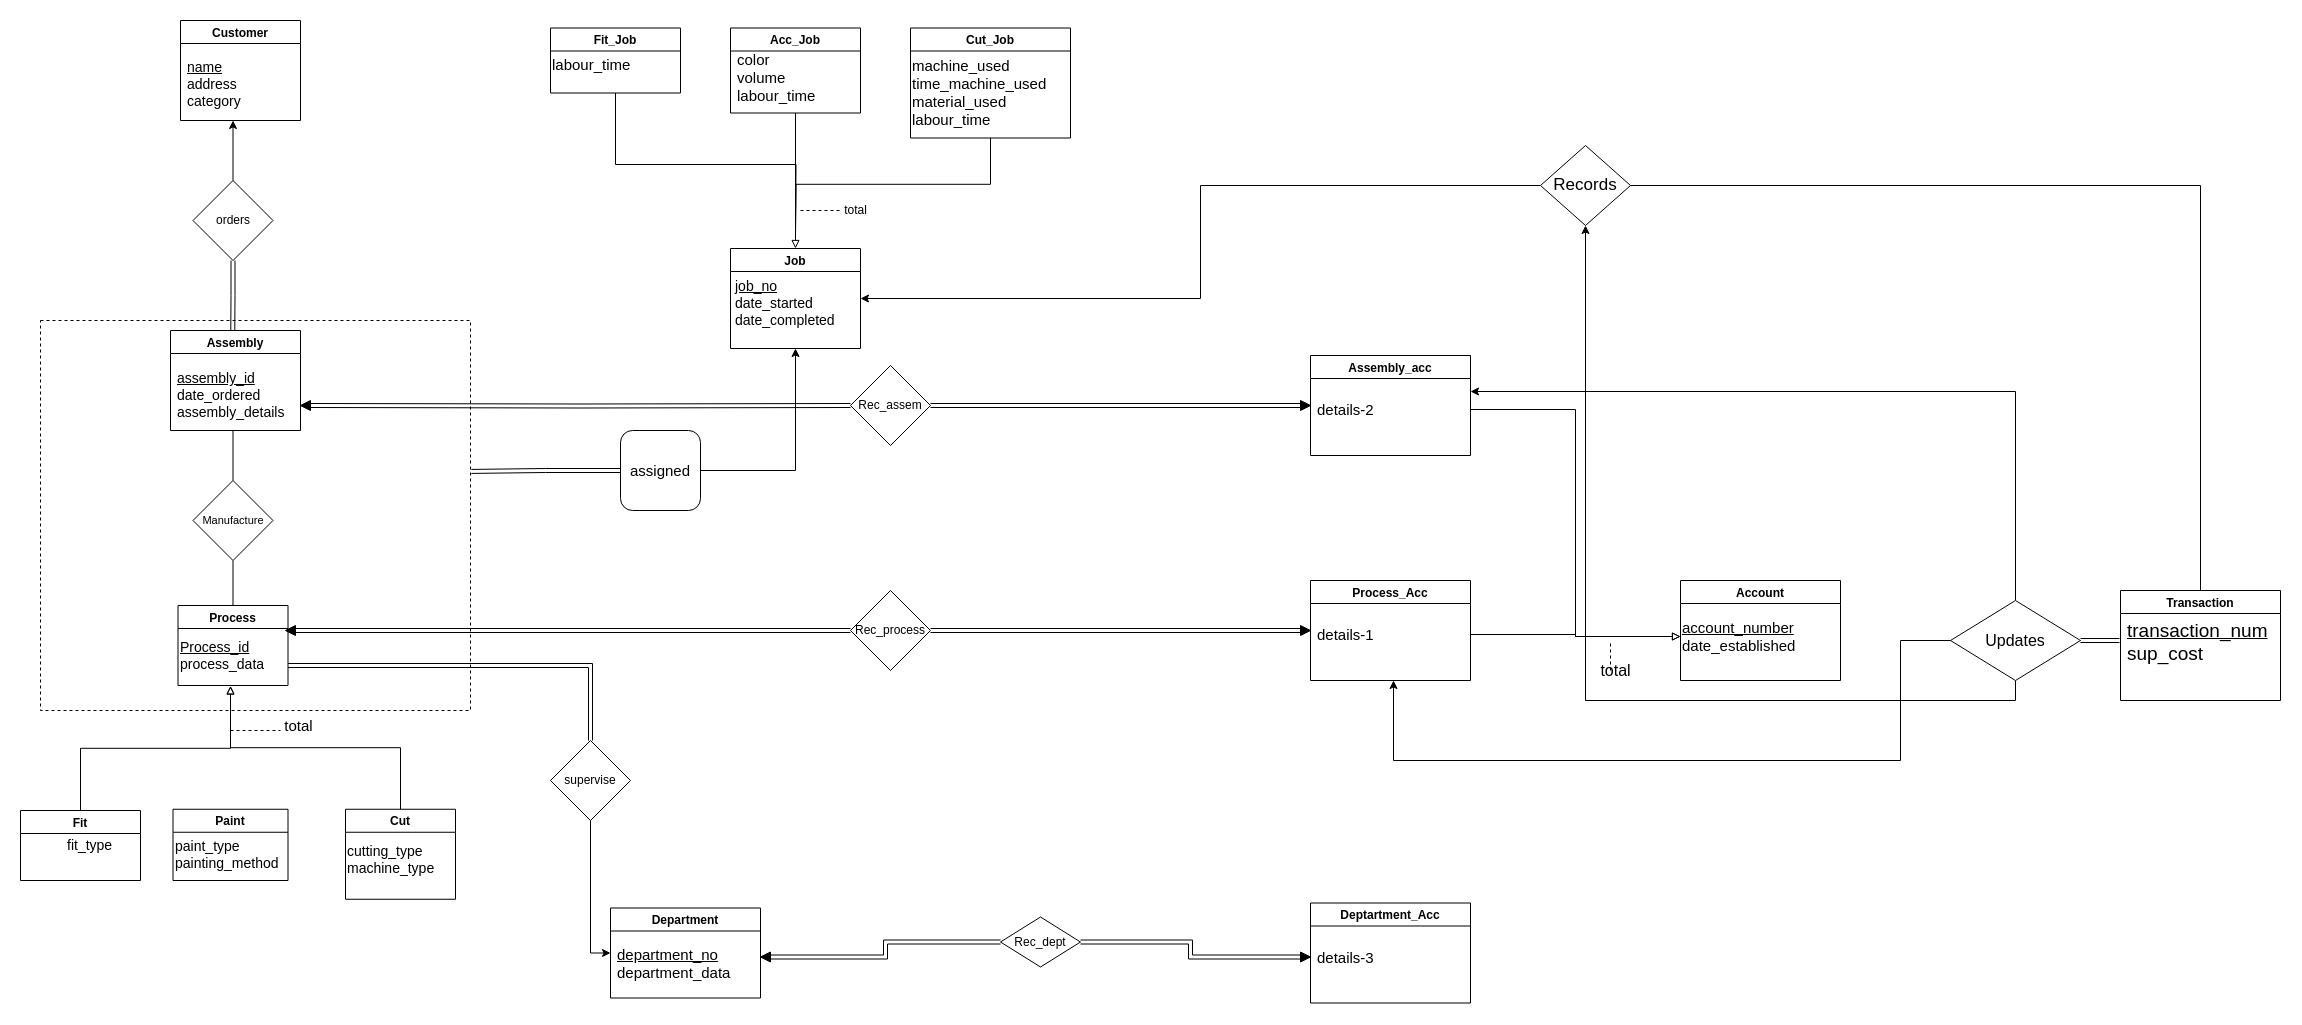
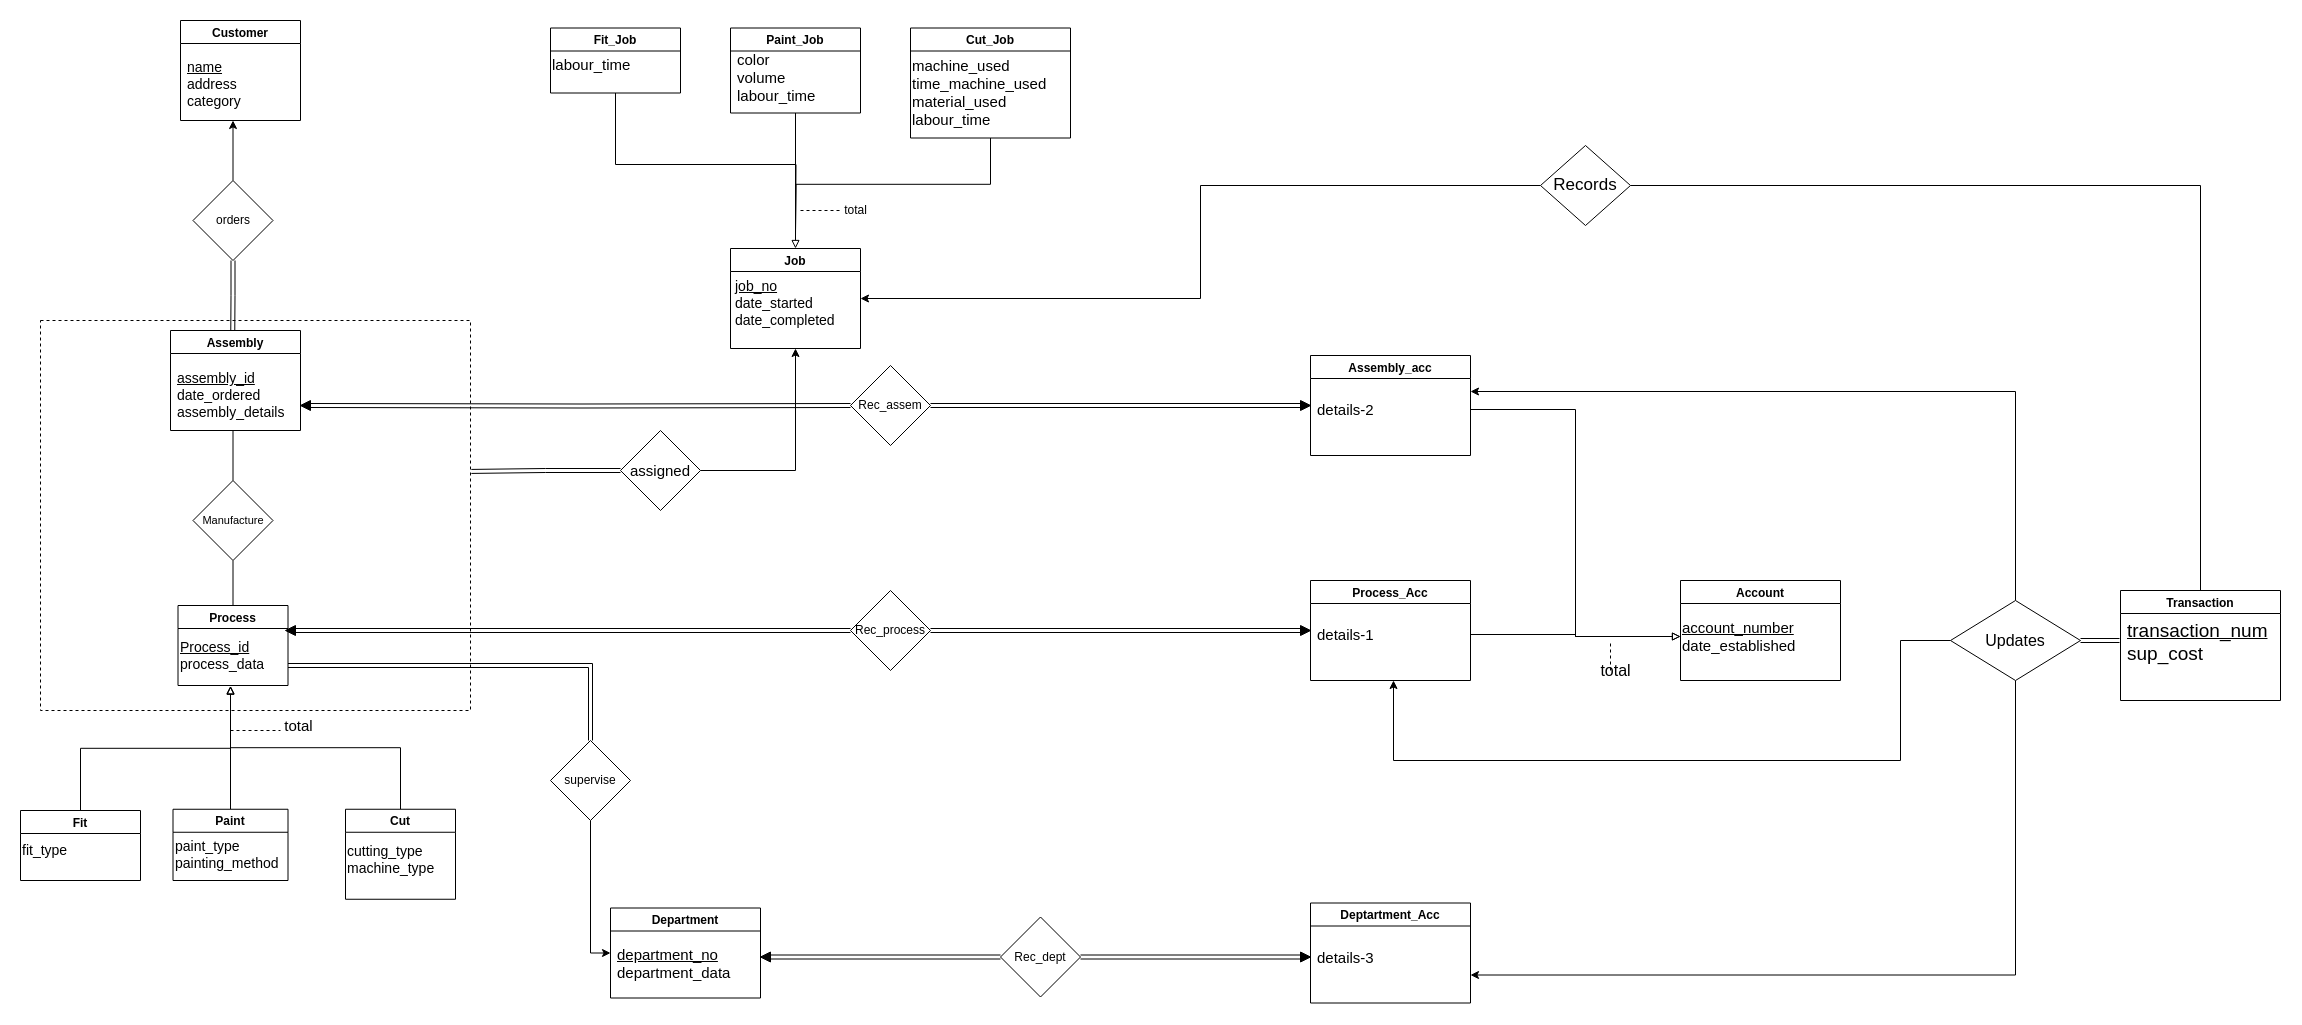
node "Acc_Job": label "Acc_Job" -> "Paint_Job"
node "assigned": shape rounded rectangle -> diamond
edge "Updates" -> "Records": now "Updates" -> "details-3"
edge "Paint" -> "Process_id process_data": added
node "fit_type": moved (101, 846) -> (56, 851)
node "Rec_dept": size 80x50 -> 80x80
